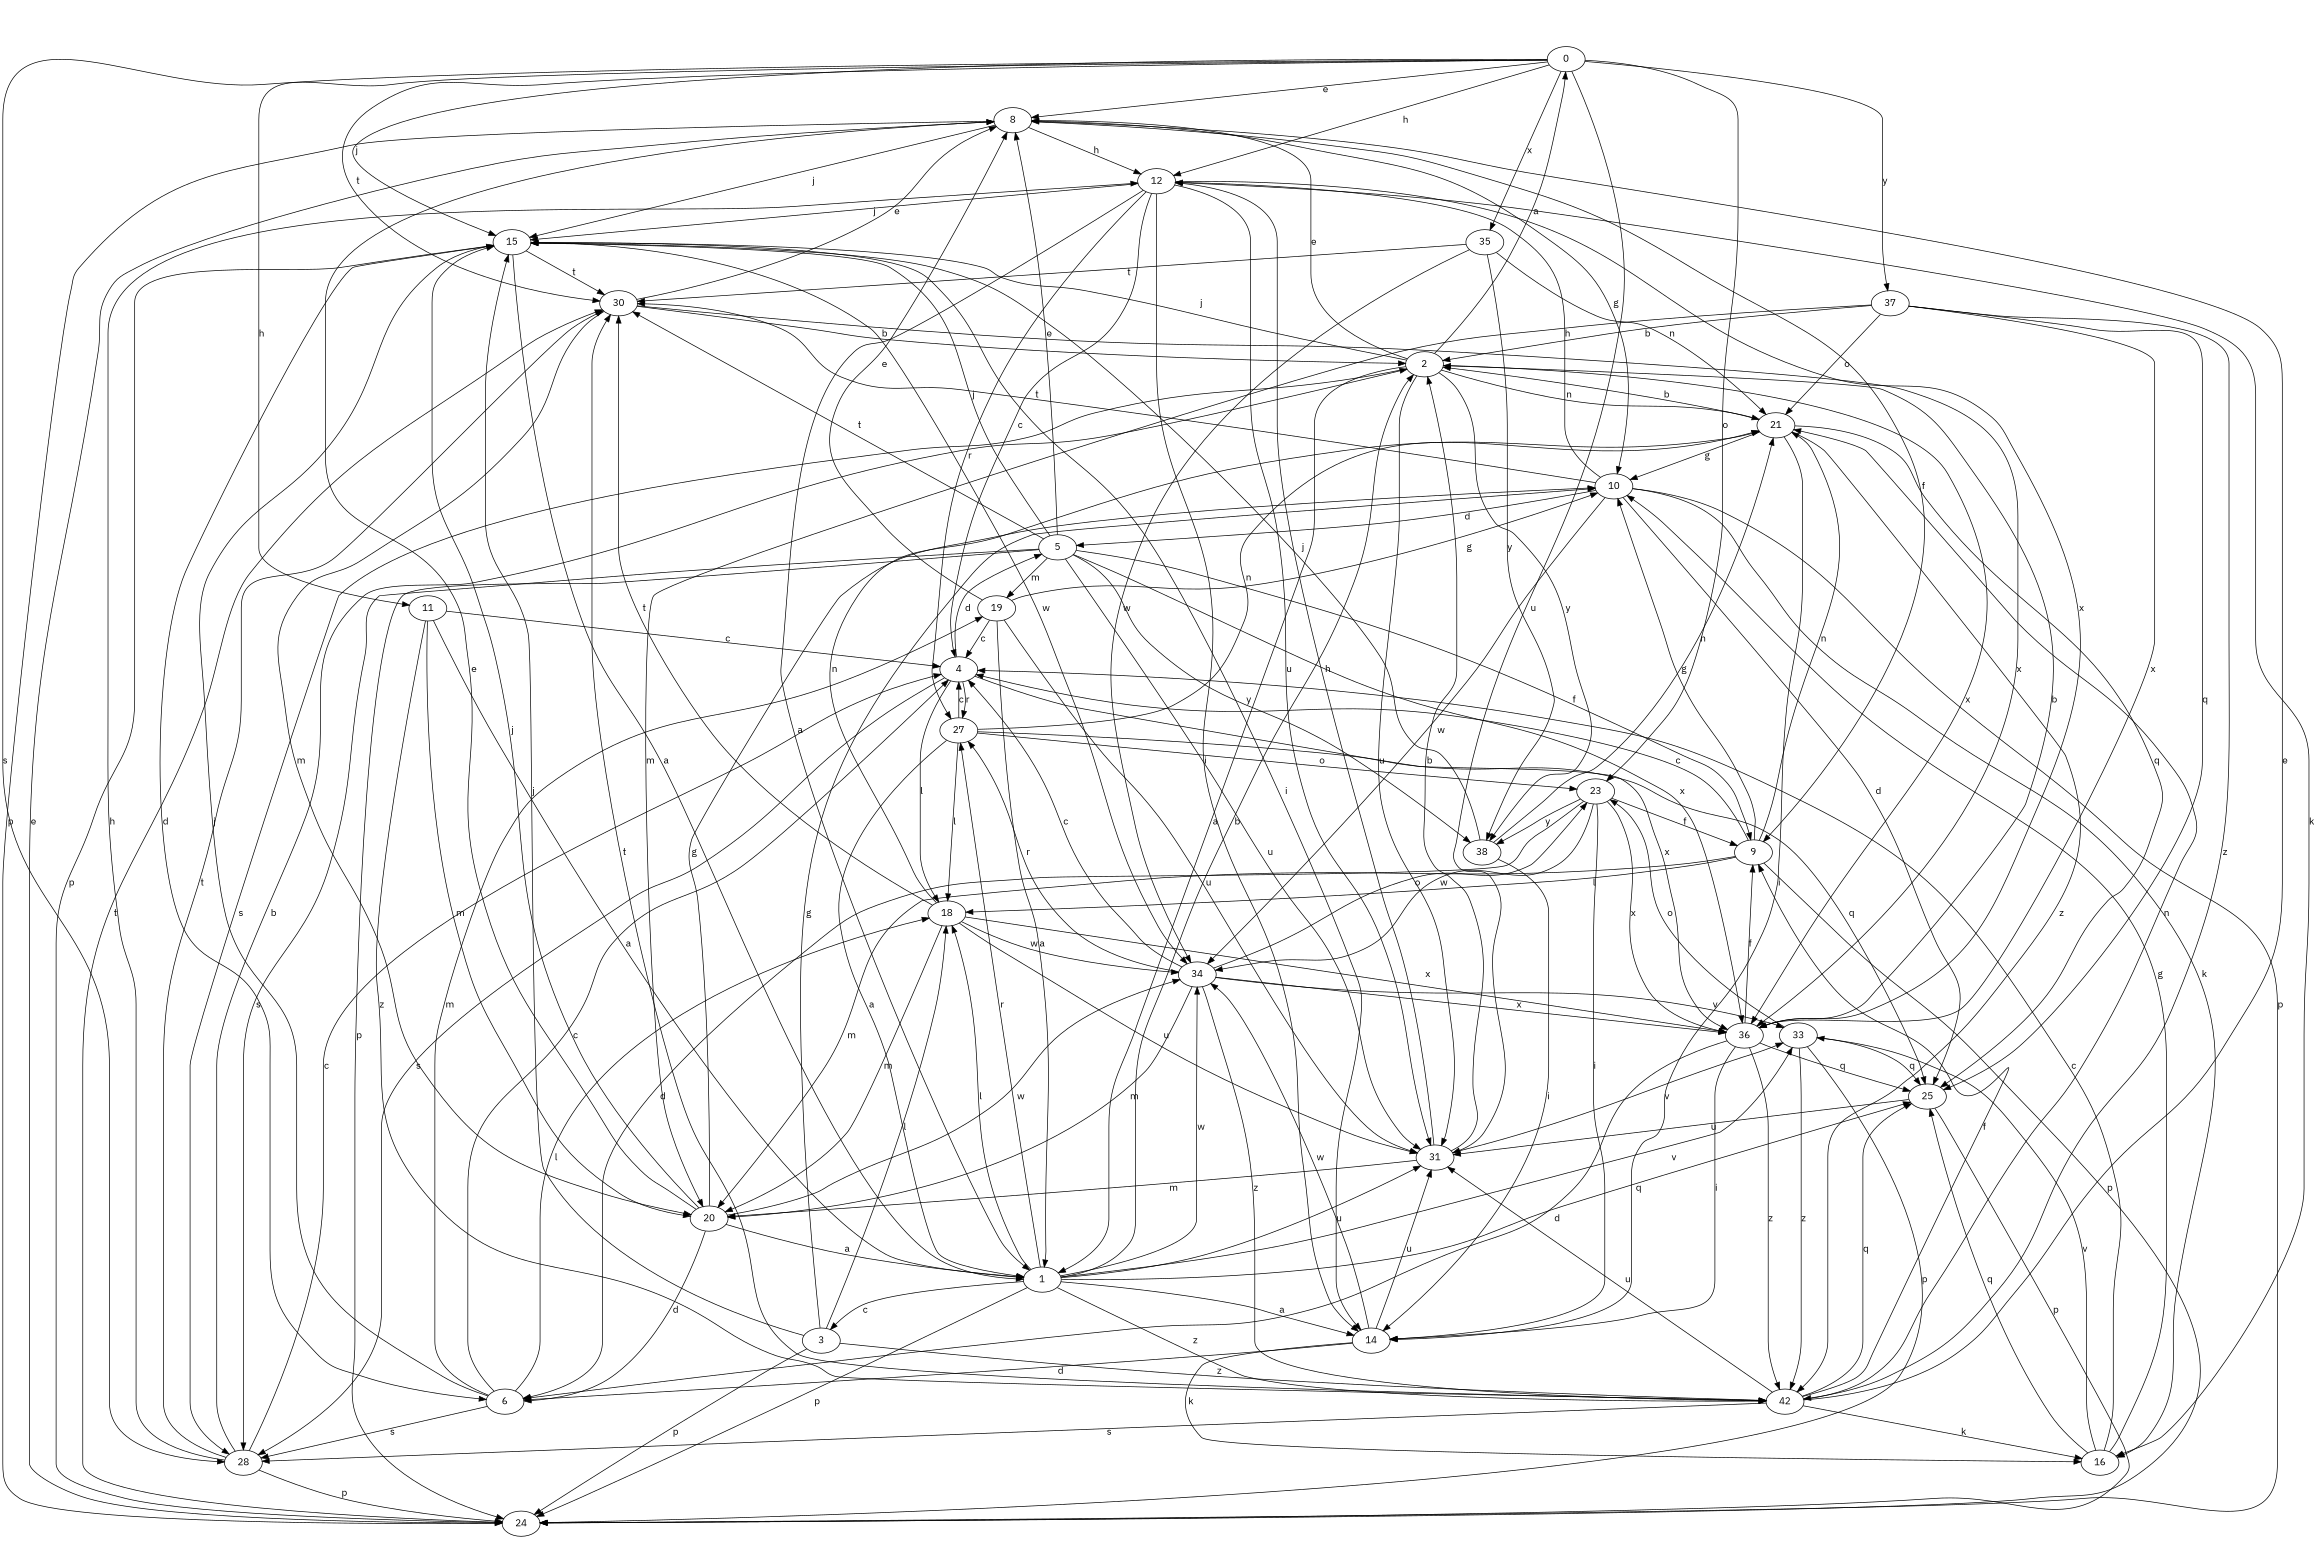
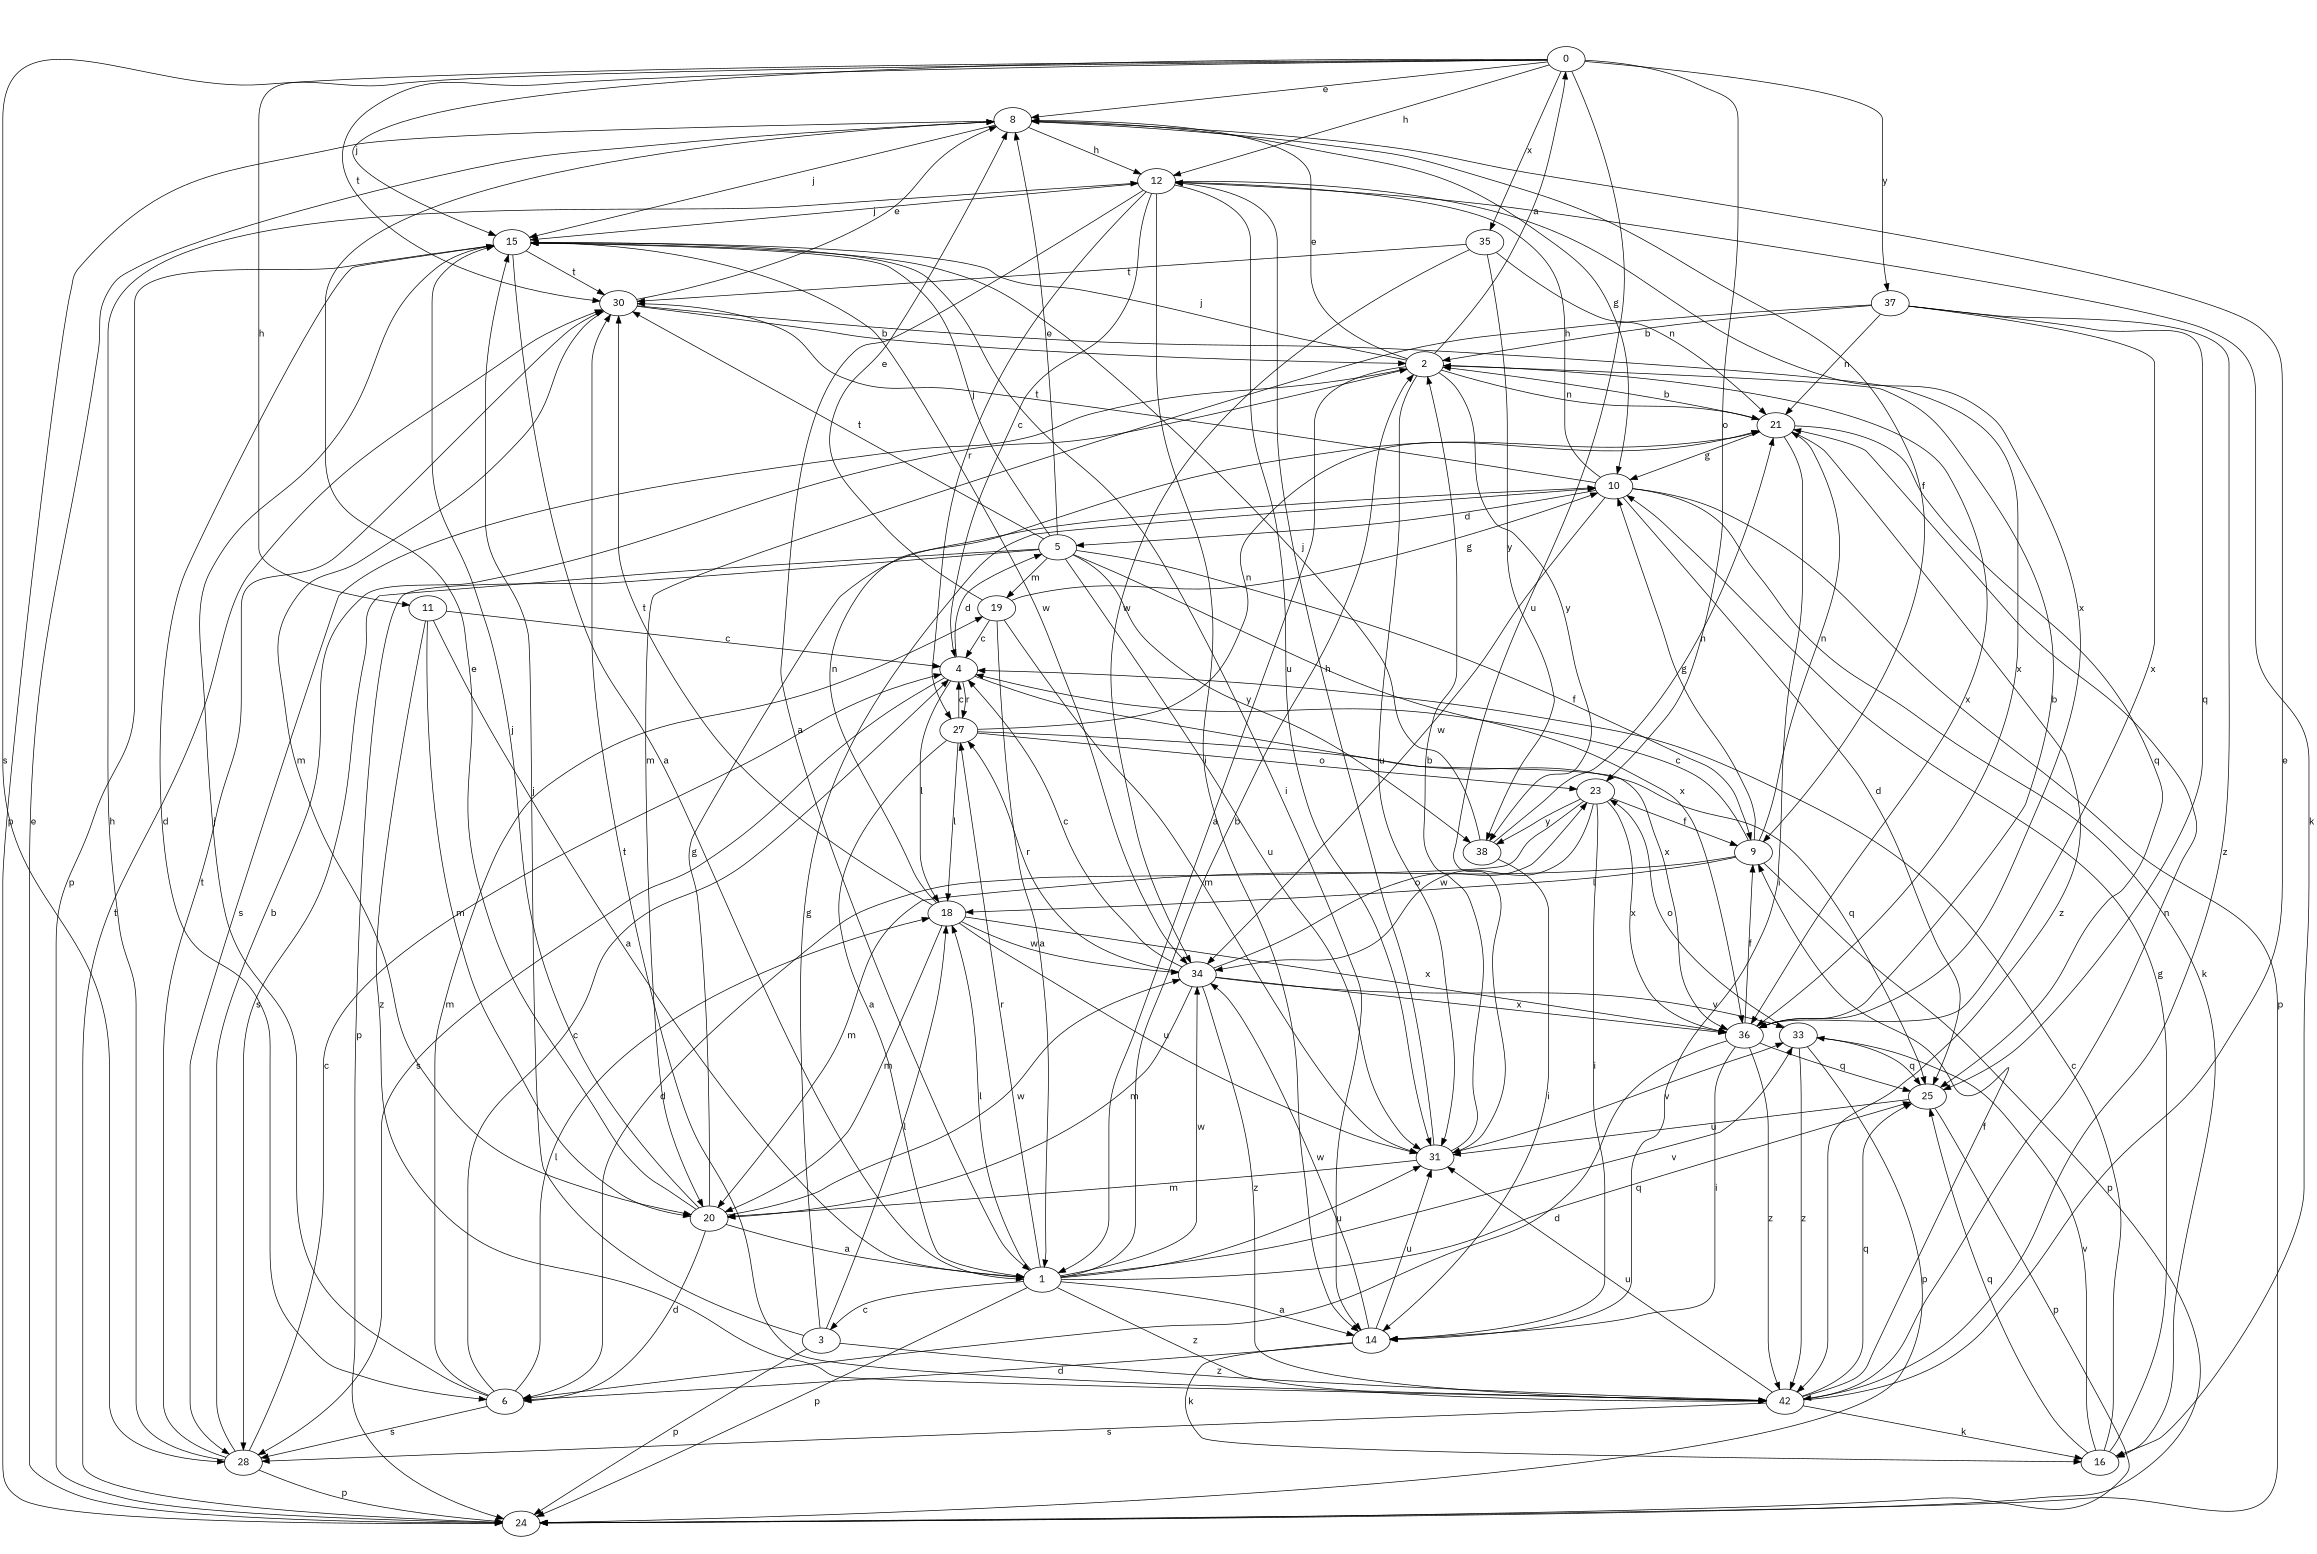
edge "37" -> "21": label "o" -> "n"
edge "19" -> "31": label "u" -> "m"
